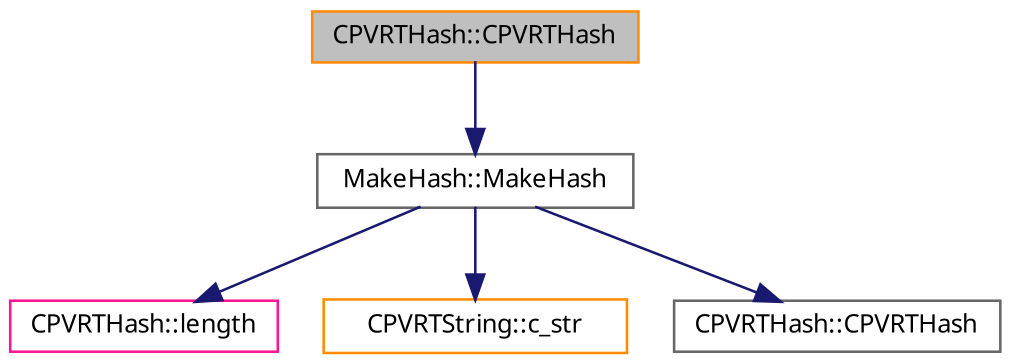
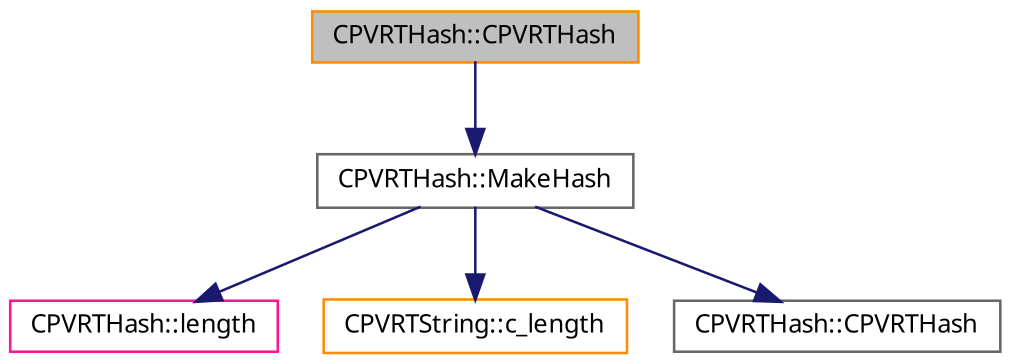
node "MakeHash::MakeHash": label "MakeHash::MakeHash" -> "CPVRTHash::MakeHash"
node "CPVRTString::c_str": label "CPVRTString::c_str" -> "CPVRTString::c_length"
